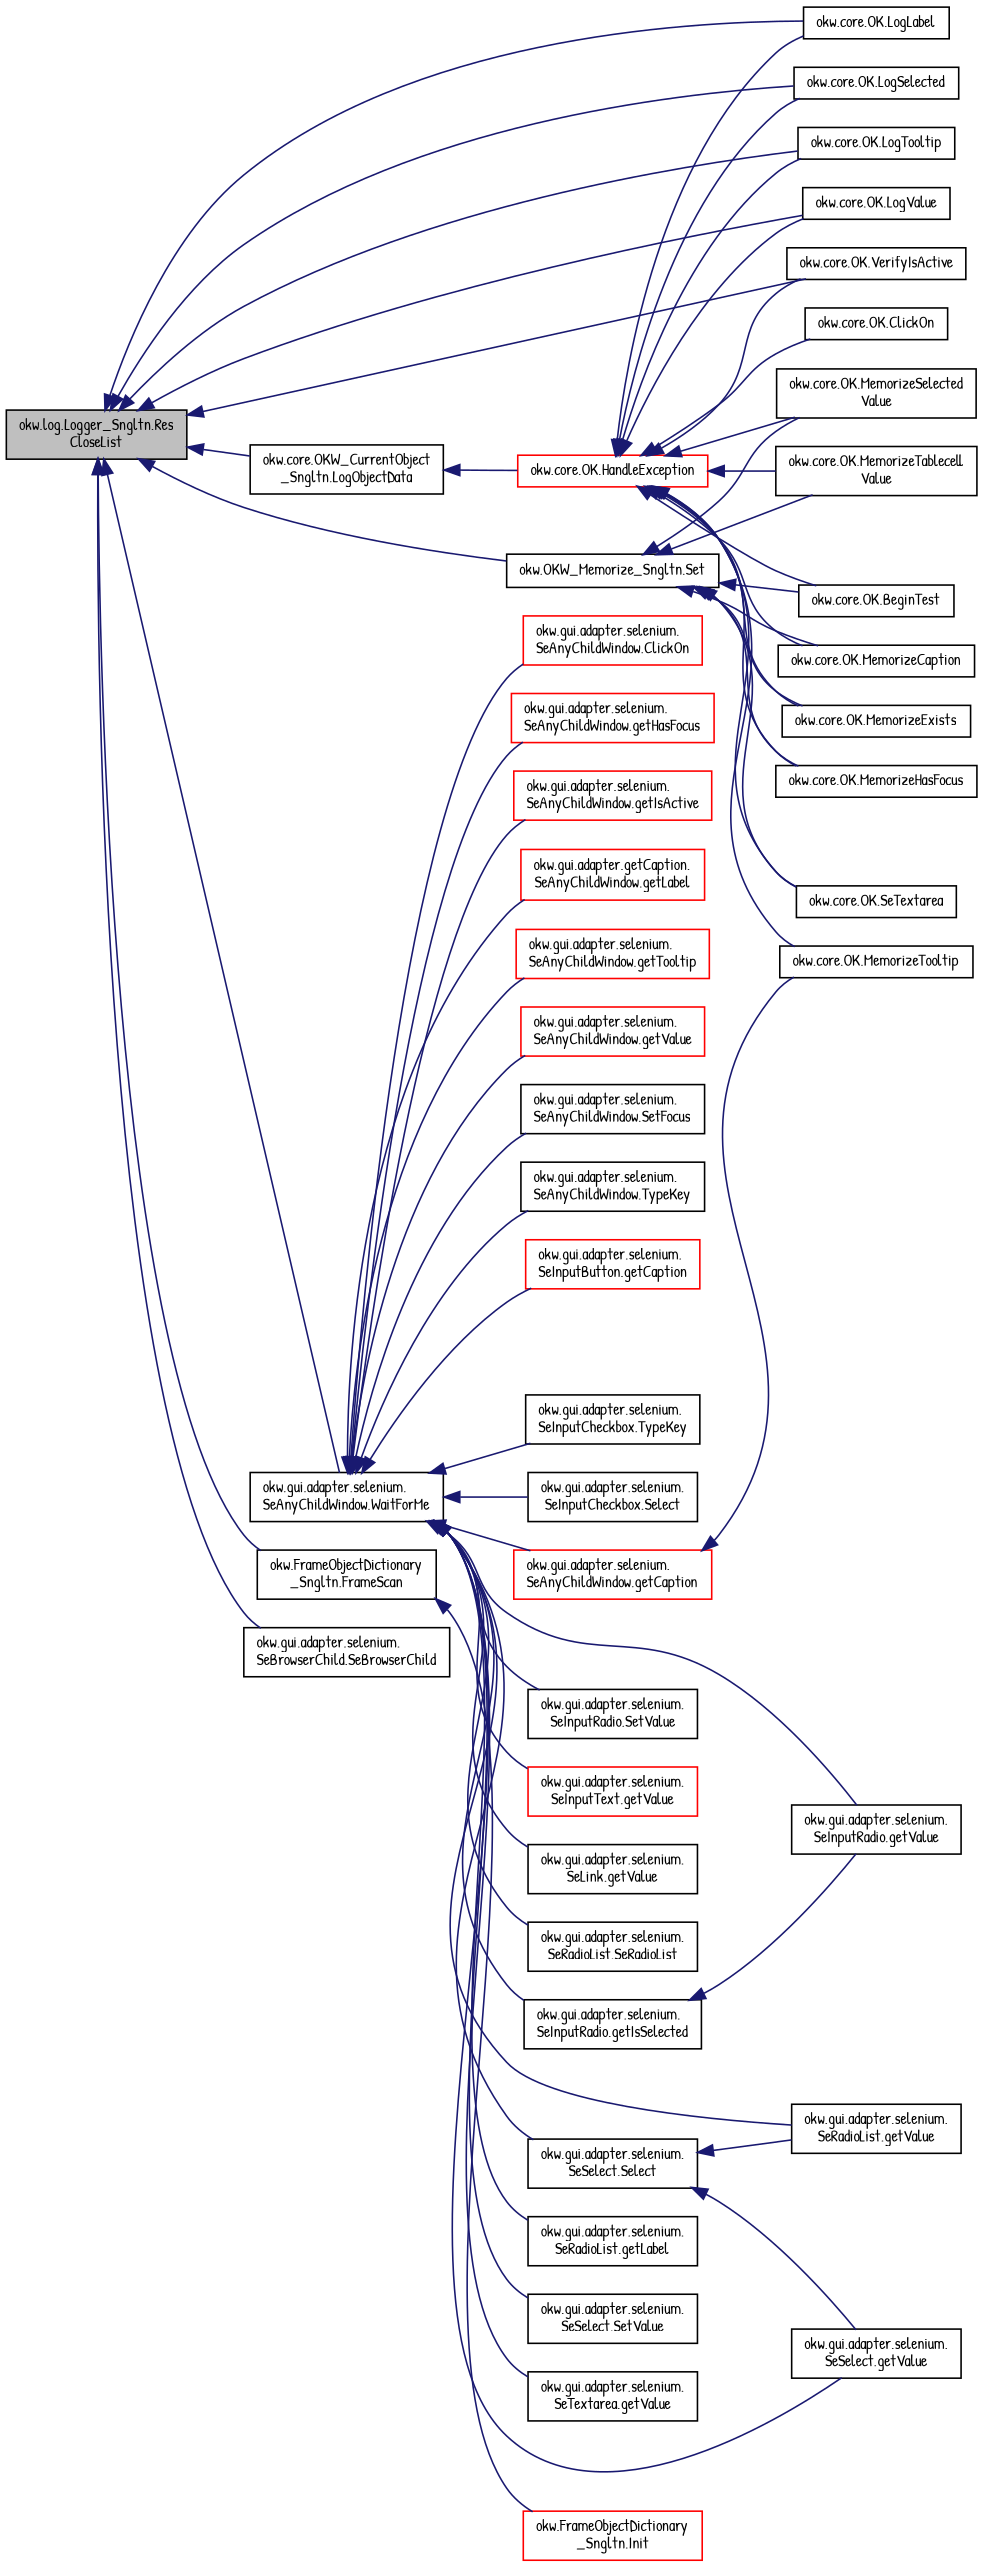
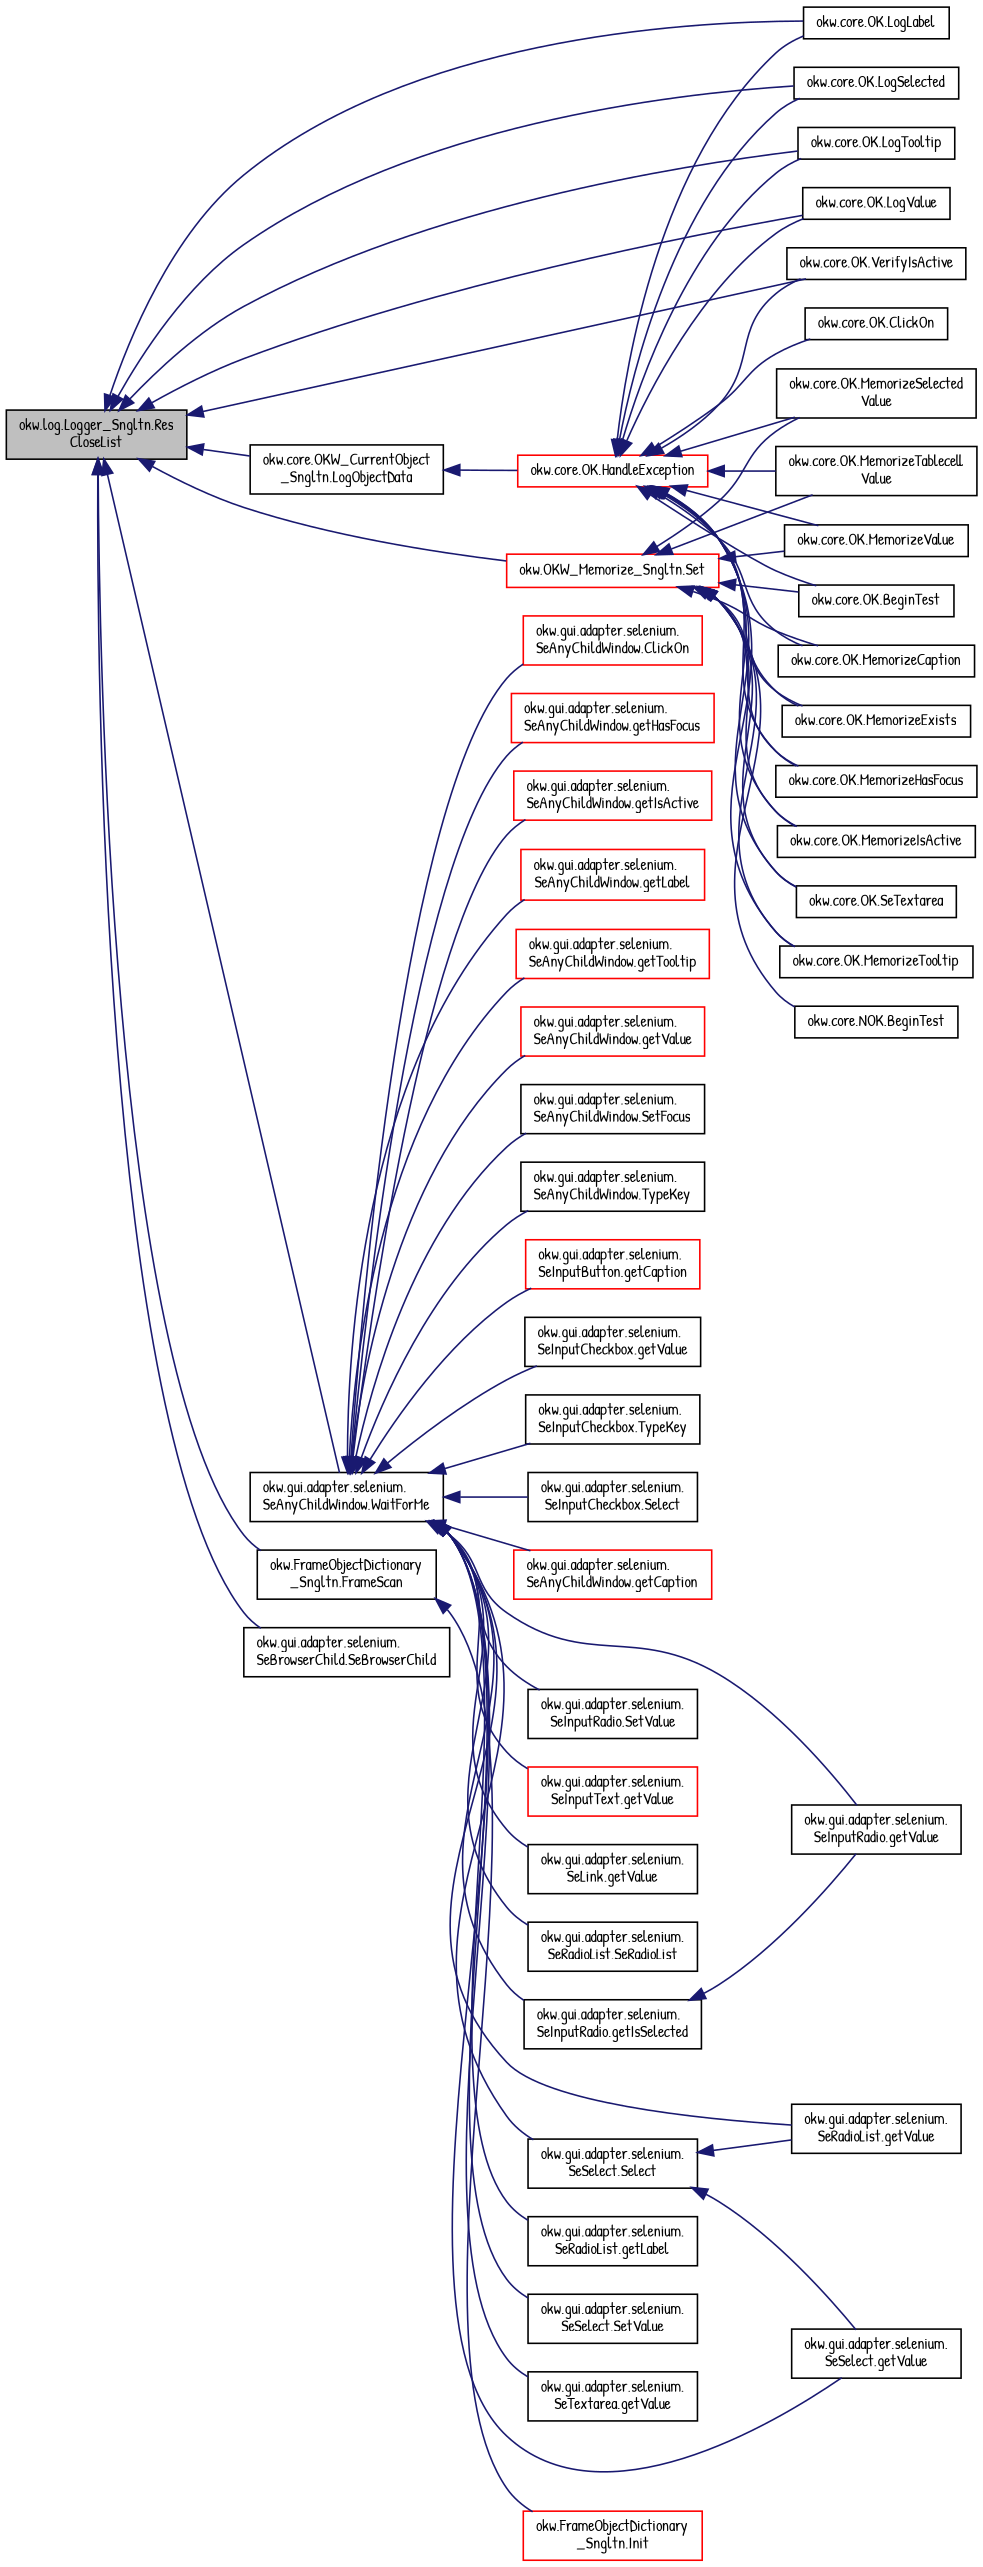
node "okw.core.OK.MemorizeValue": added
node "okw.OKW_Memorize_Sngltn.Set": color black -> red
node "okw.core.OK.MemorizeIsActive": added
node "okw.gui.adapter.getCaption. SeAnyChildWindow.getLabel": label "okw.gui.adapter.getCaption. SeAnyChildWindow.getLabel" -> "okw.gui.adapter.selenium. SeAnyChildWindow.getLabel"
node "okw.core.NOK.BeginTest": added
edge "okw.core.OK.MemorizeTooltip" -> "okw.gui.adapter.selenium. SeAnyChildWindow.getCaption": now "okw.core.OK.MemorizeTooltip" -> "okw.OKW_Memorize_Sngltn.Set"
node "okw.gui.adapter.selenium. SeInputCheckbox.getValue": added
